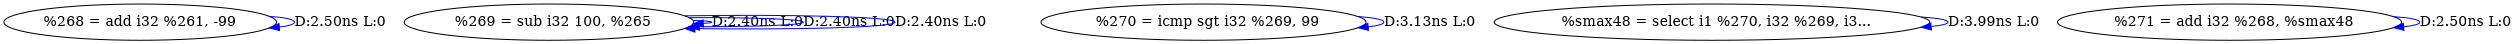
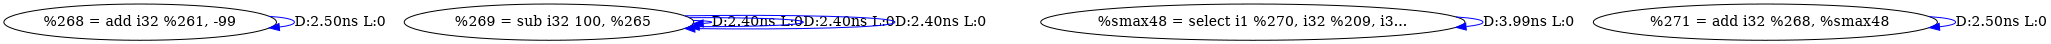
node "%270 = icmp sgt i32 %269, 99": removed
node "%smax48 = select i1 %270, i32 %269, i3...": label "%smax48 = select i1 %270, i32 %269, i3..." -> "%smax48 = select i1 %270, i32 %209, i3..."
